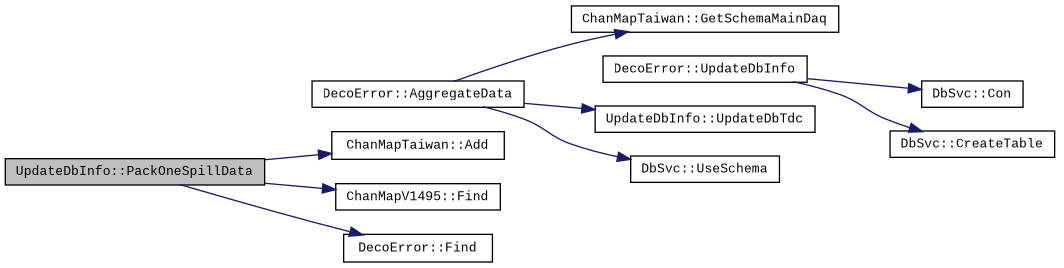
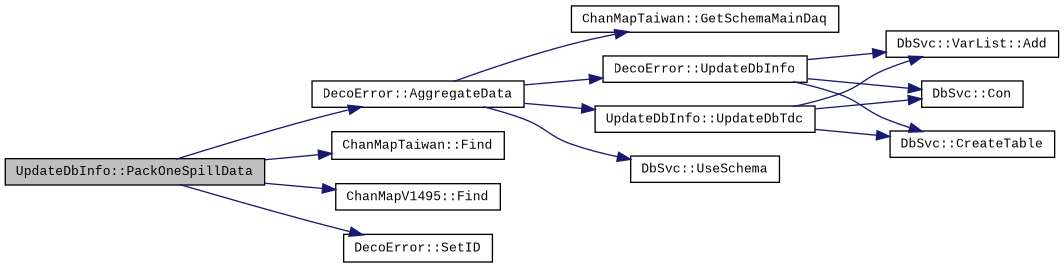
node "DbSvc::VarList::Add": added
edge "DecoError::AggregateData" -> "DecoError::UpdateDbInfo": added
edge "UpdateDbInfo::UpdateDbTdc" -> "DbSvc::Con": added
edge "UpdateDbInfo::UpdateDbTdc" -> "DbSvc::CreateTable": added
edge "UpdateDbInfo::PackOneSpillData" -> "DecoError::AggregateData": added
node "ChanMapTaiwan::Add": label "ChanMapTaiwan::Add" -> "ChanMapTaiwan::Find"
node "DecoError::Find": label "DecoError::Find" -> "DecoError::SetID"
